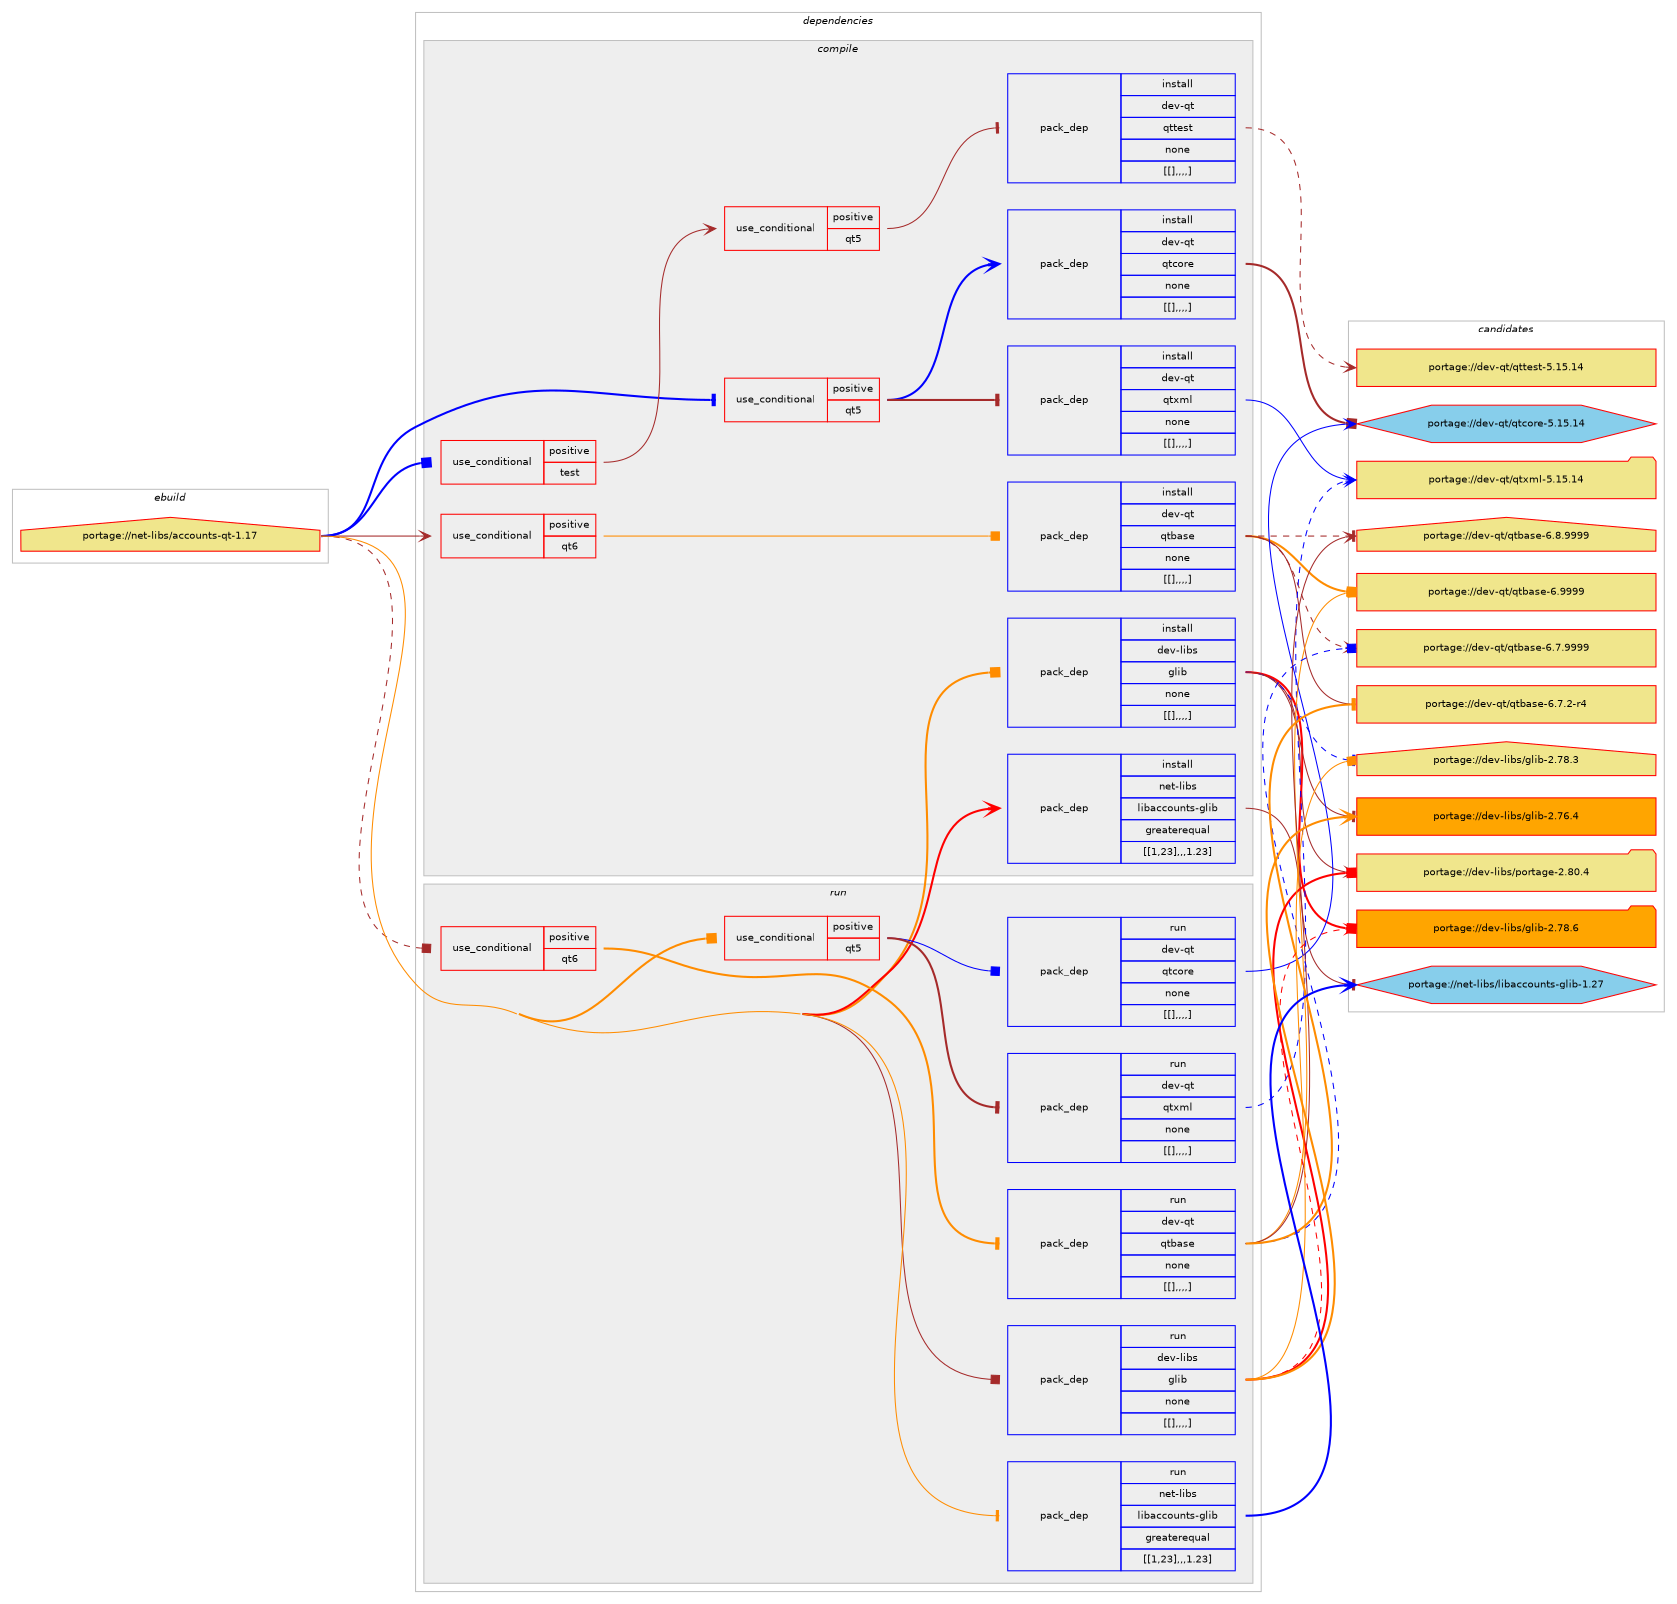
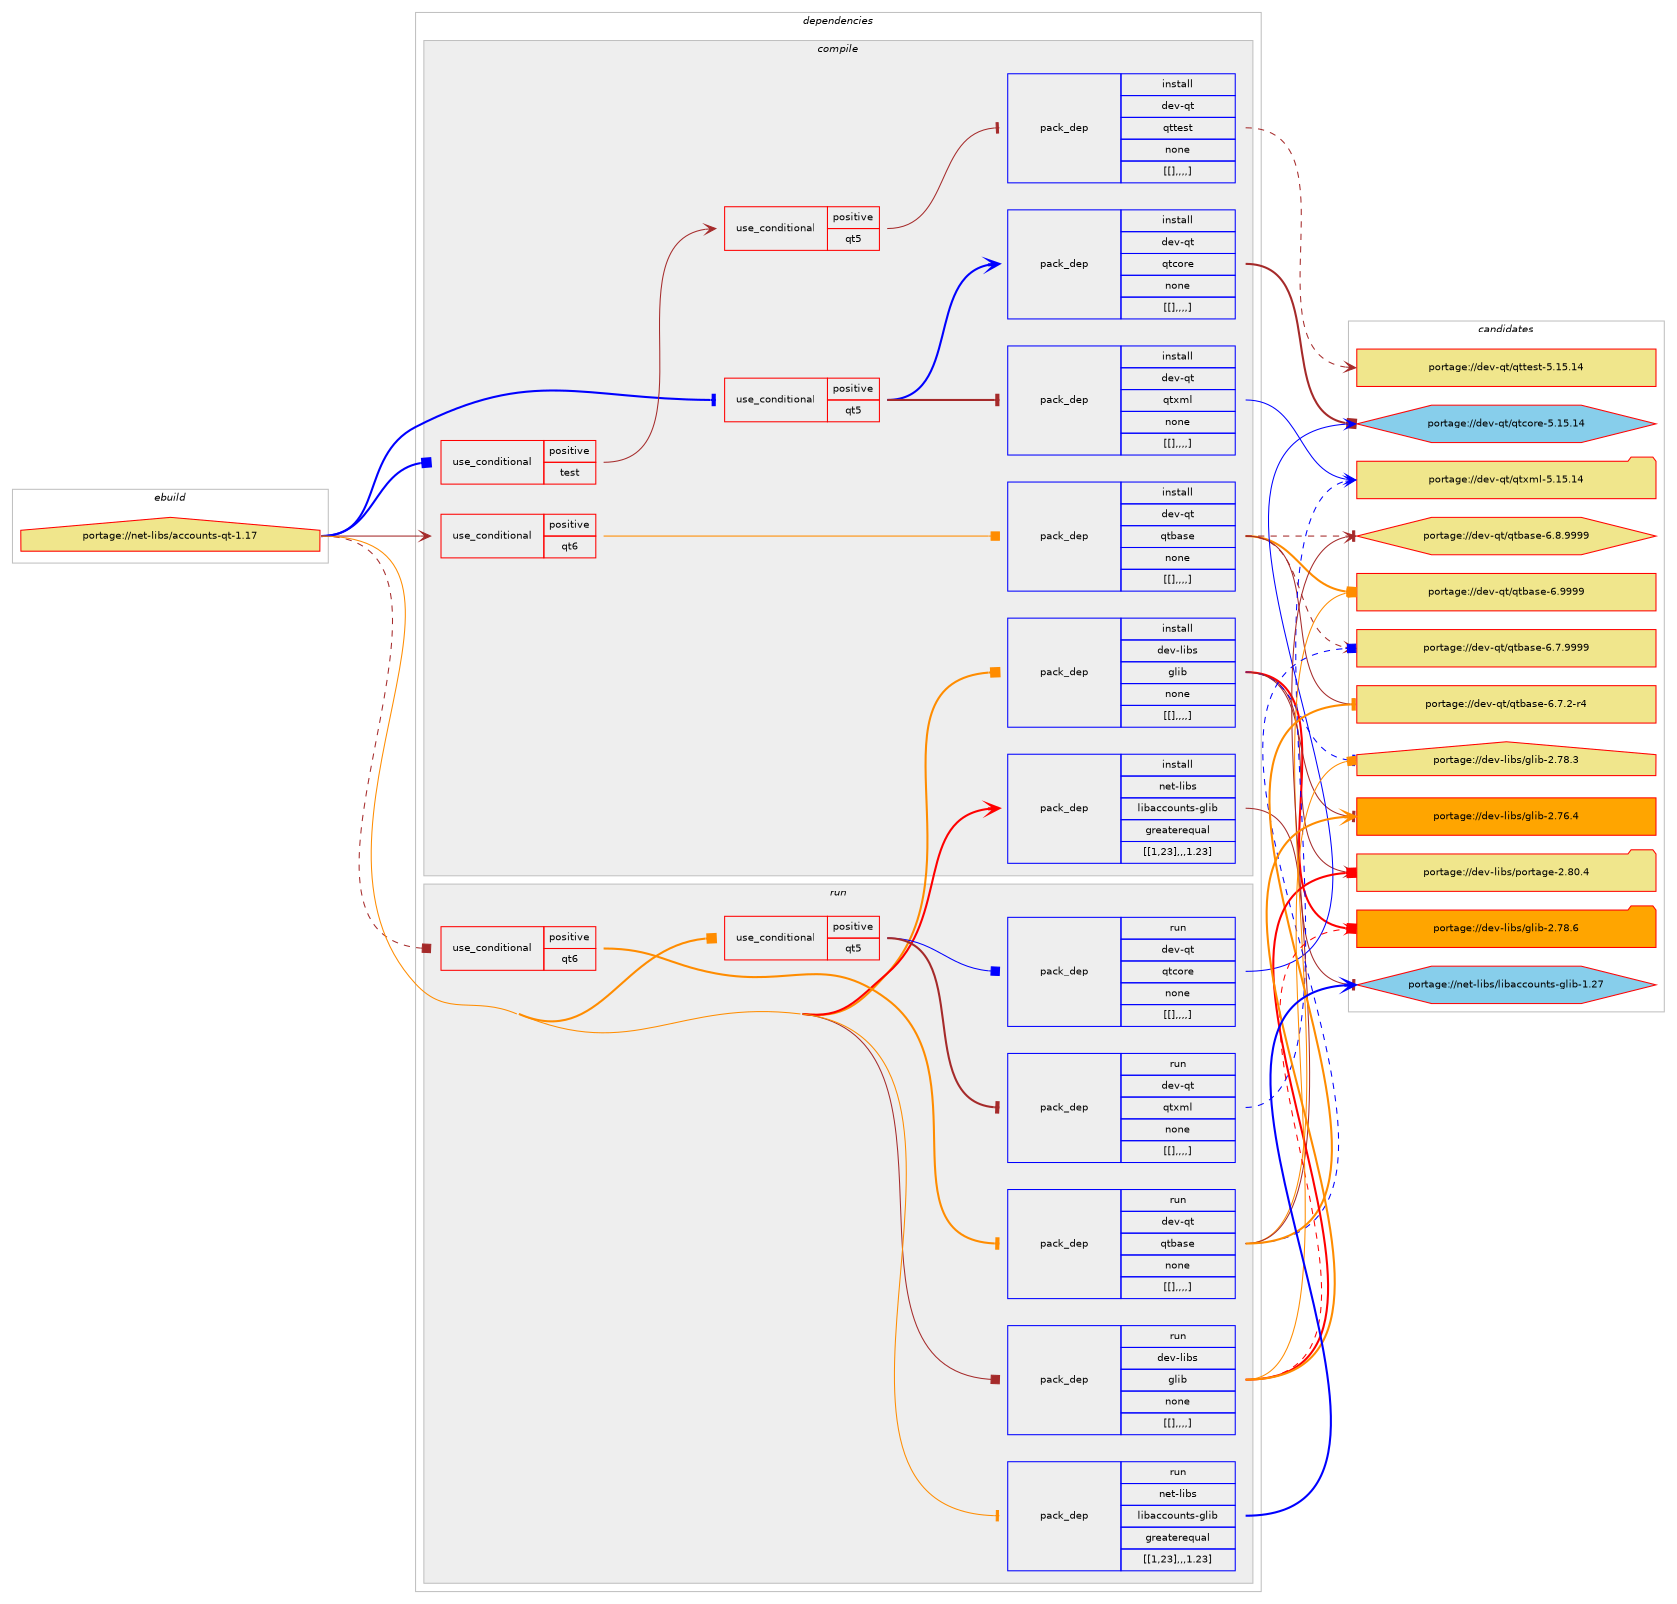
node "portage://dev-qt/qtbase-6.8.9999": shape house -> hexagon
